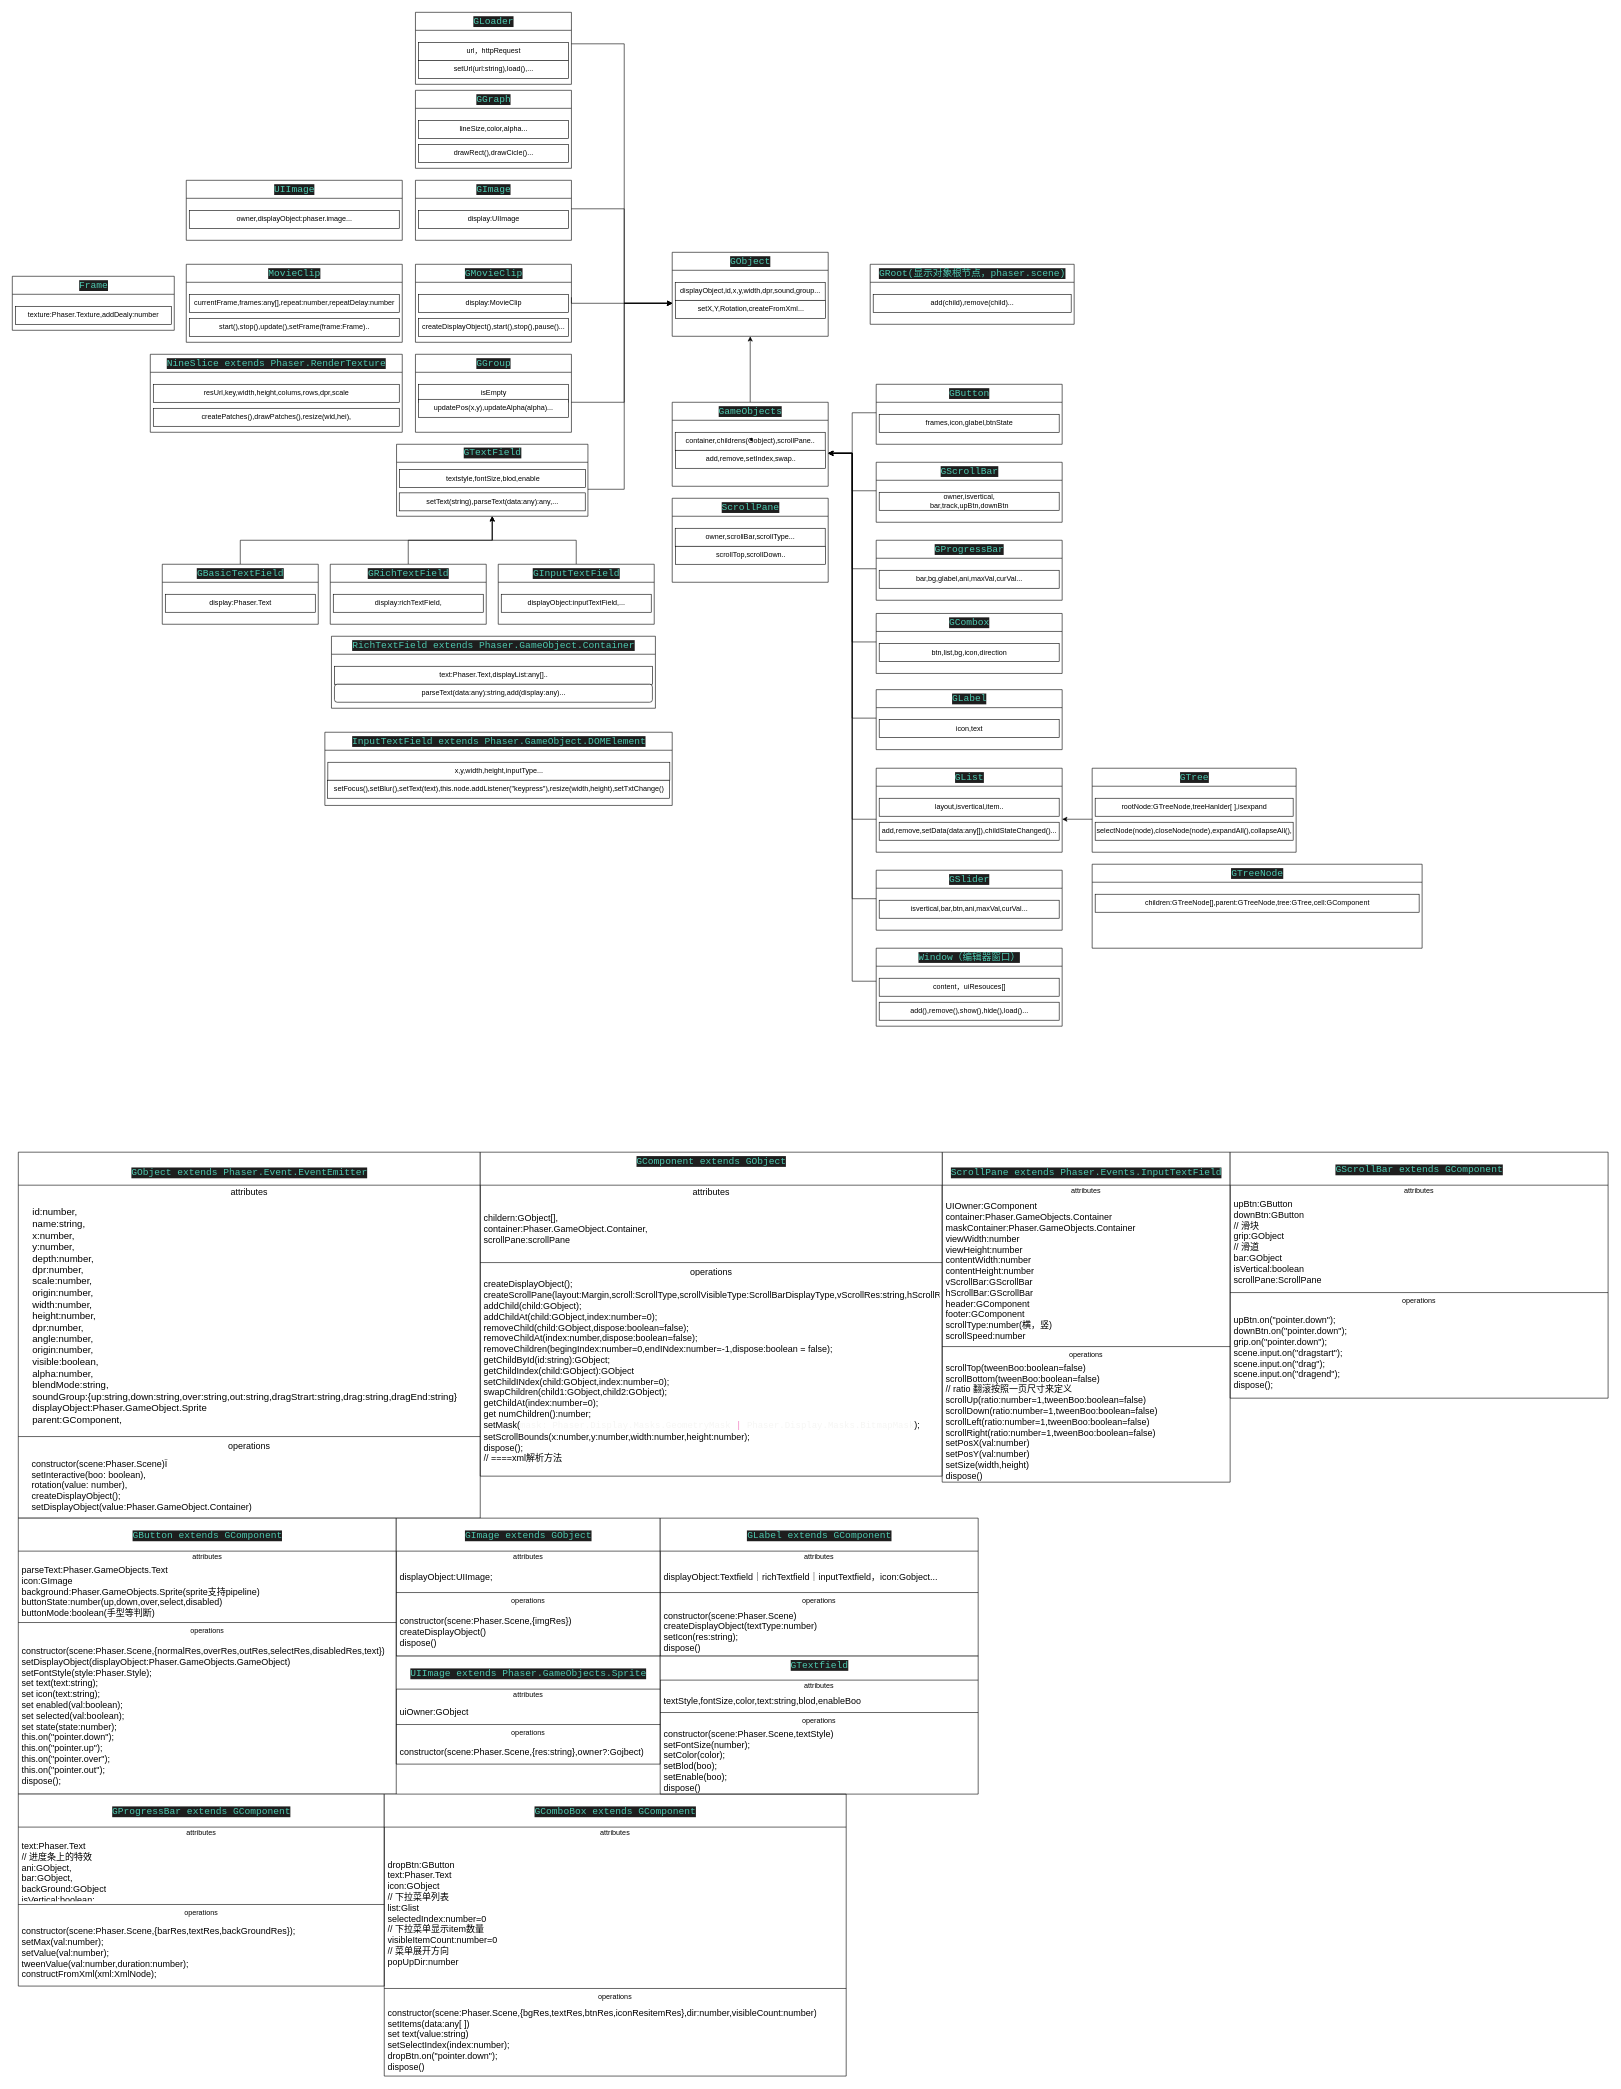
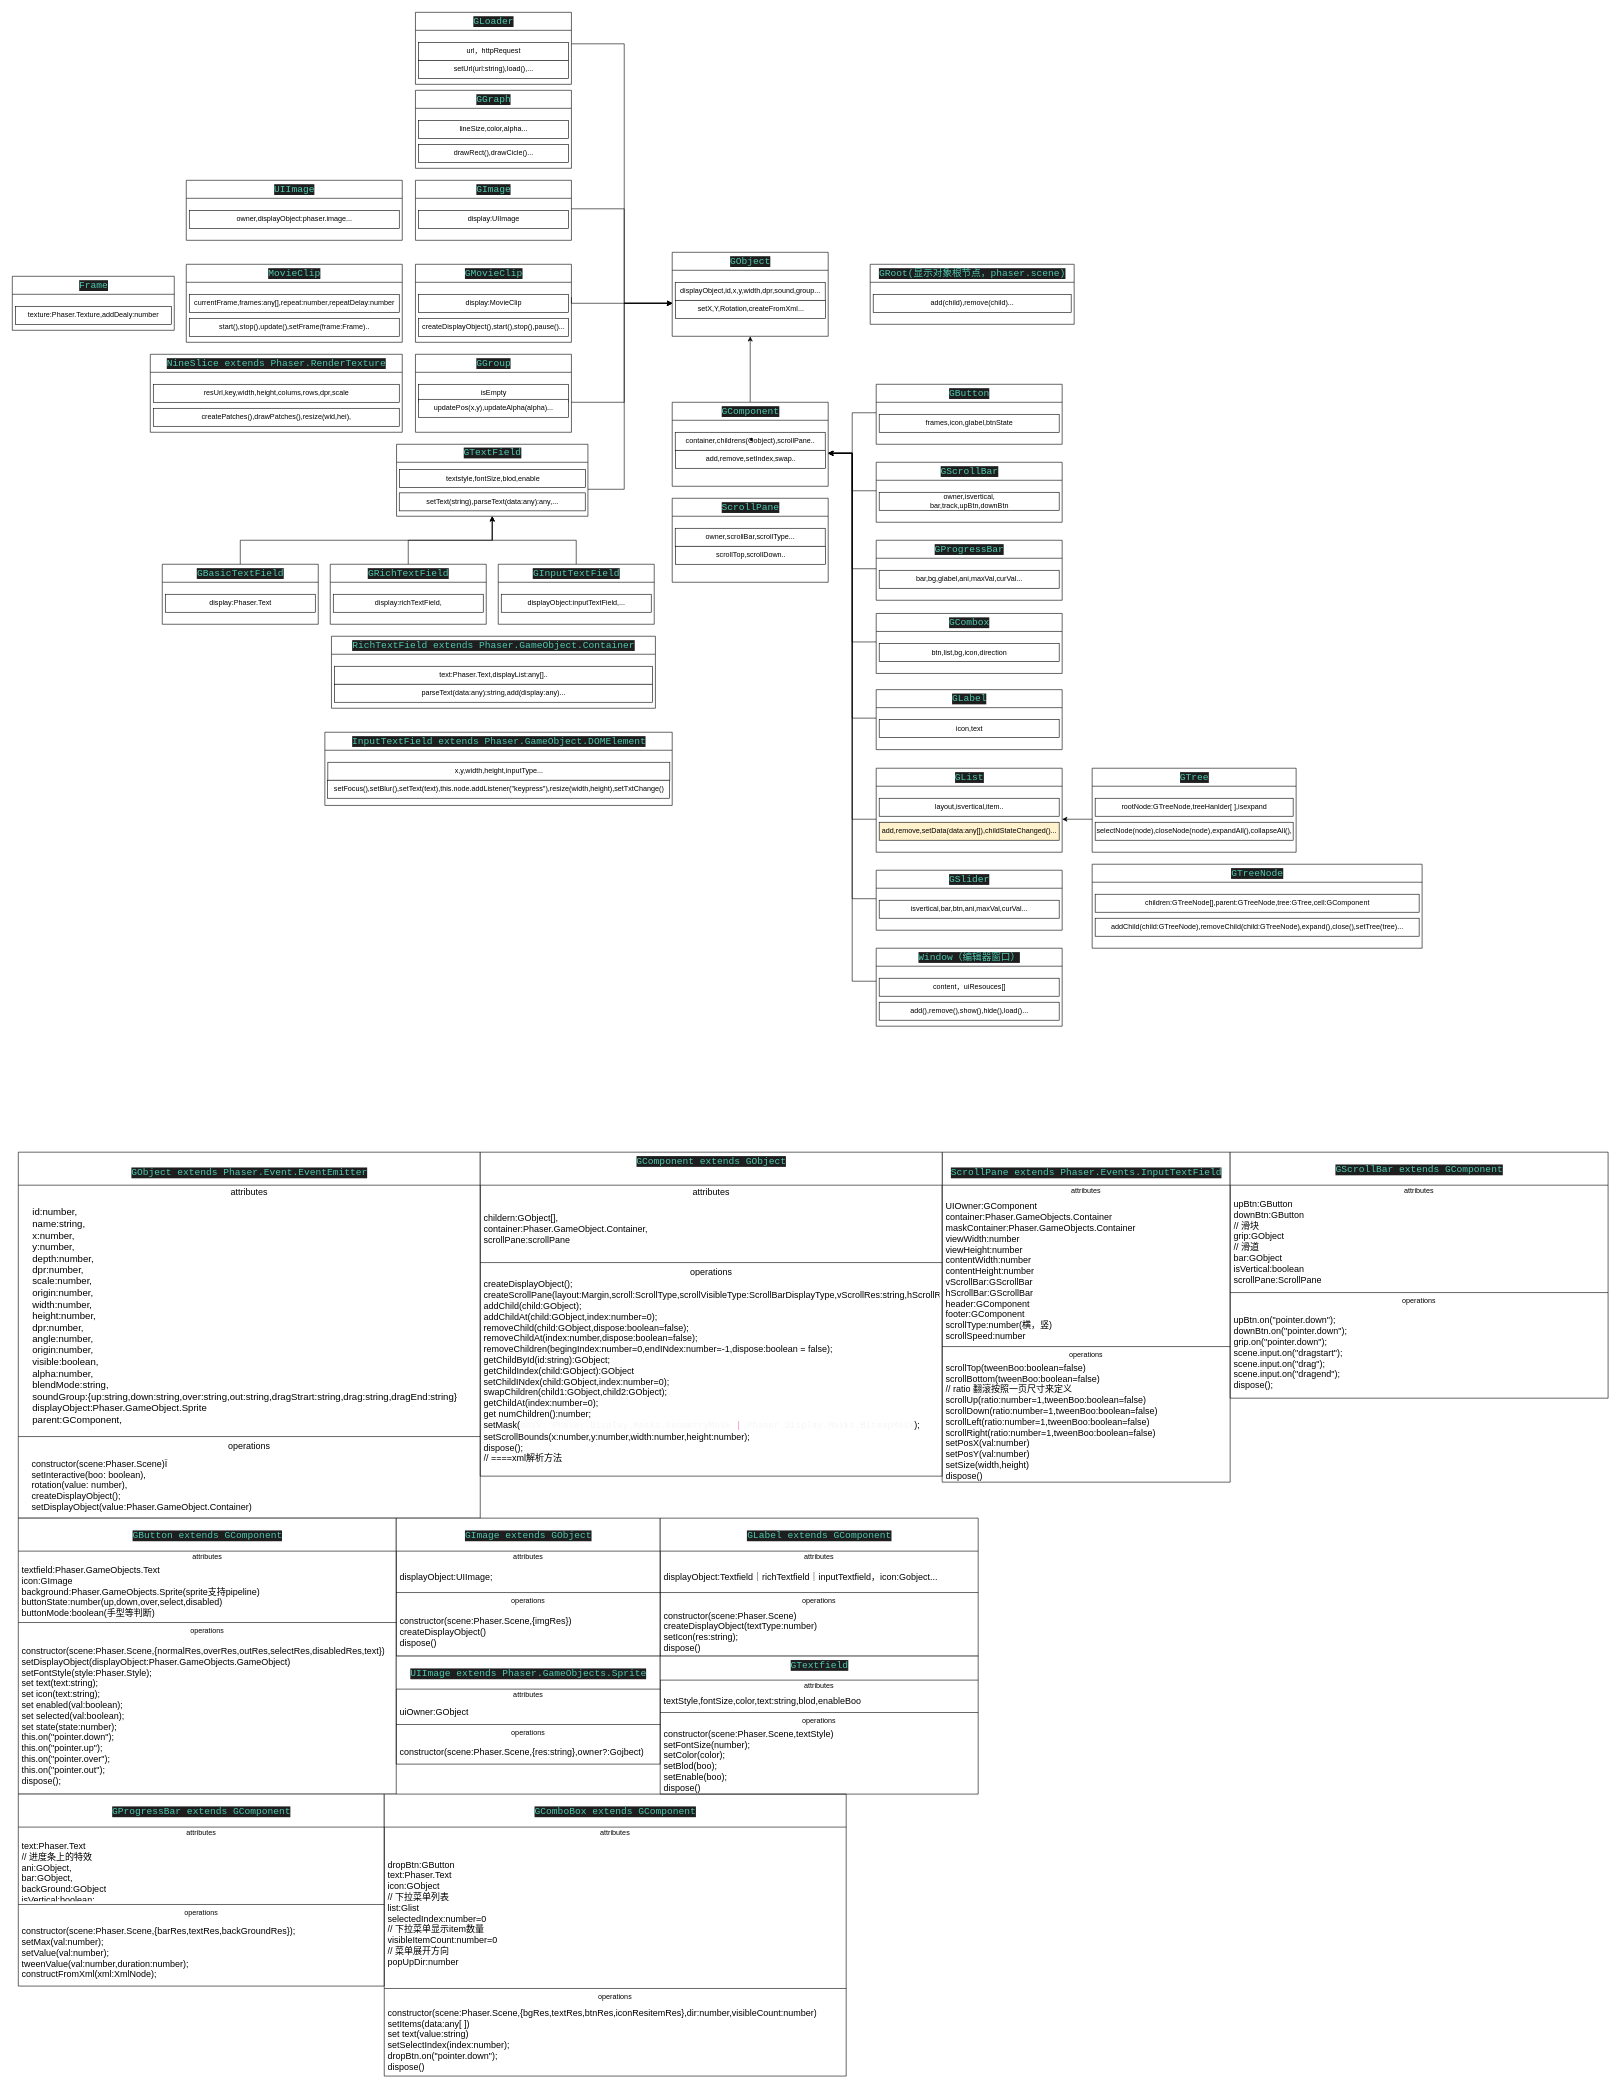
node "GameObjects": label "GameObjects" -> "GComponent"
node "parseText(data:any):string,add(display:any)...": shape rounded rectangle -> rectangle
node "add,remove,setData(data:any[]),childStateChanged()...": fillcolor #ffffff -> #fff2cc
node "addChild(child:GTreeNode),removeChild(child:GTreeNode),expand(),close(),setTree(tree)...": added
node "parseText:Phaser.GameObjects.Text icon:GImage background:Phaser.GameObjects.Sprite(sprite支持pipeline) buttonState:number(up,down,over,select,disabled) buttonMode:boolean(手型等判断)": label "parseText:Phaser.GameObjects.Text icon:GImage background:Phaser.GameObjects.Sprite(sprite支持pipeline) buttonState:number(up,down,over,select,disabled) buttonMode:boolean(手型等判断)" -> "textfield:Phaser.GameObjects.Text icon:GImage background:Phaser.GameObjects.Sprite(sprite支持pipeline) buttonState:number(up,down,over,select,disabled) buttonMode:boolean(手型等判断)"
